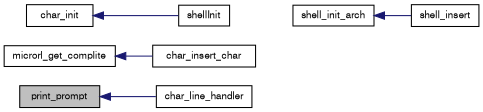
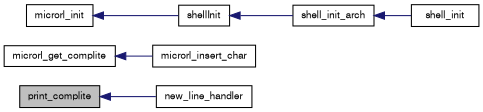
node "char_init": label "char_init" -> "microrl_init"
edge "shell_init_arch" -> "shellInit": added
node "shell_insert": label "shell_insert" -> "shell_init"
node "char_insert_char": label "char_insert_char" -> "microrl_insert_char"
node "print_prompt": label "print_prompt" -> "print_complite"
node "char_line_handler": label "char_line_handler" -> "new_line_handler"
